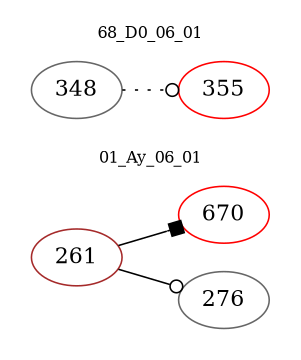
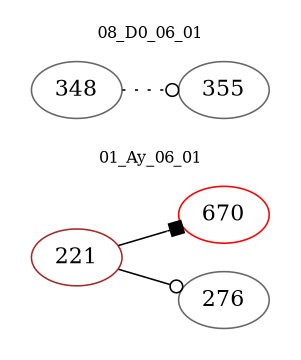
cluster "68_D0_06_01": label "68_D0_06_01" -> "08_D0_06_01"
node "355": color red -> gray40
node "261": label "261" -> "221"
